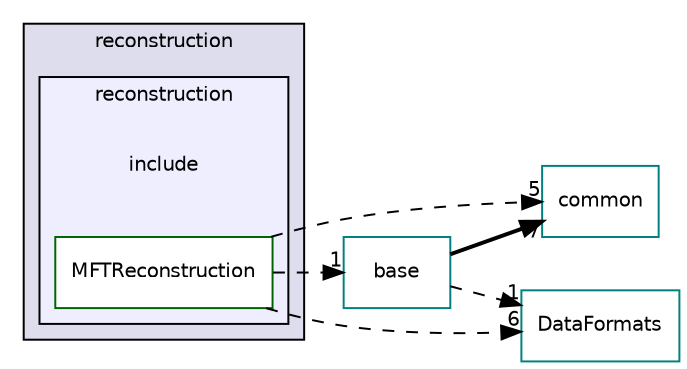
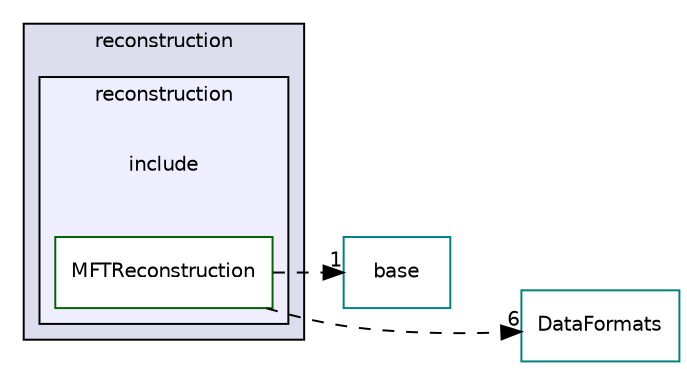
node "common": removed
edge "base" -> "DataFormats": removed
